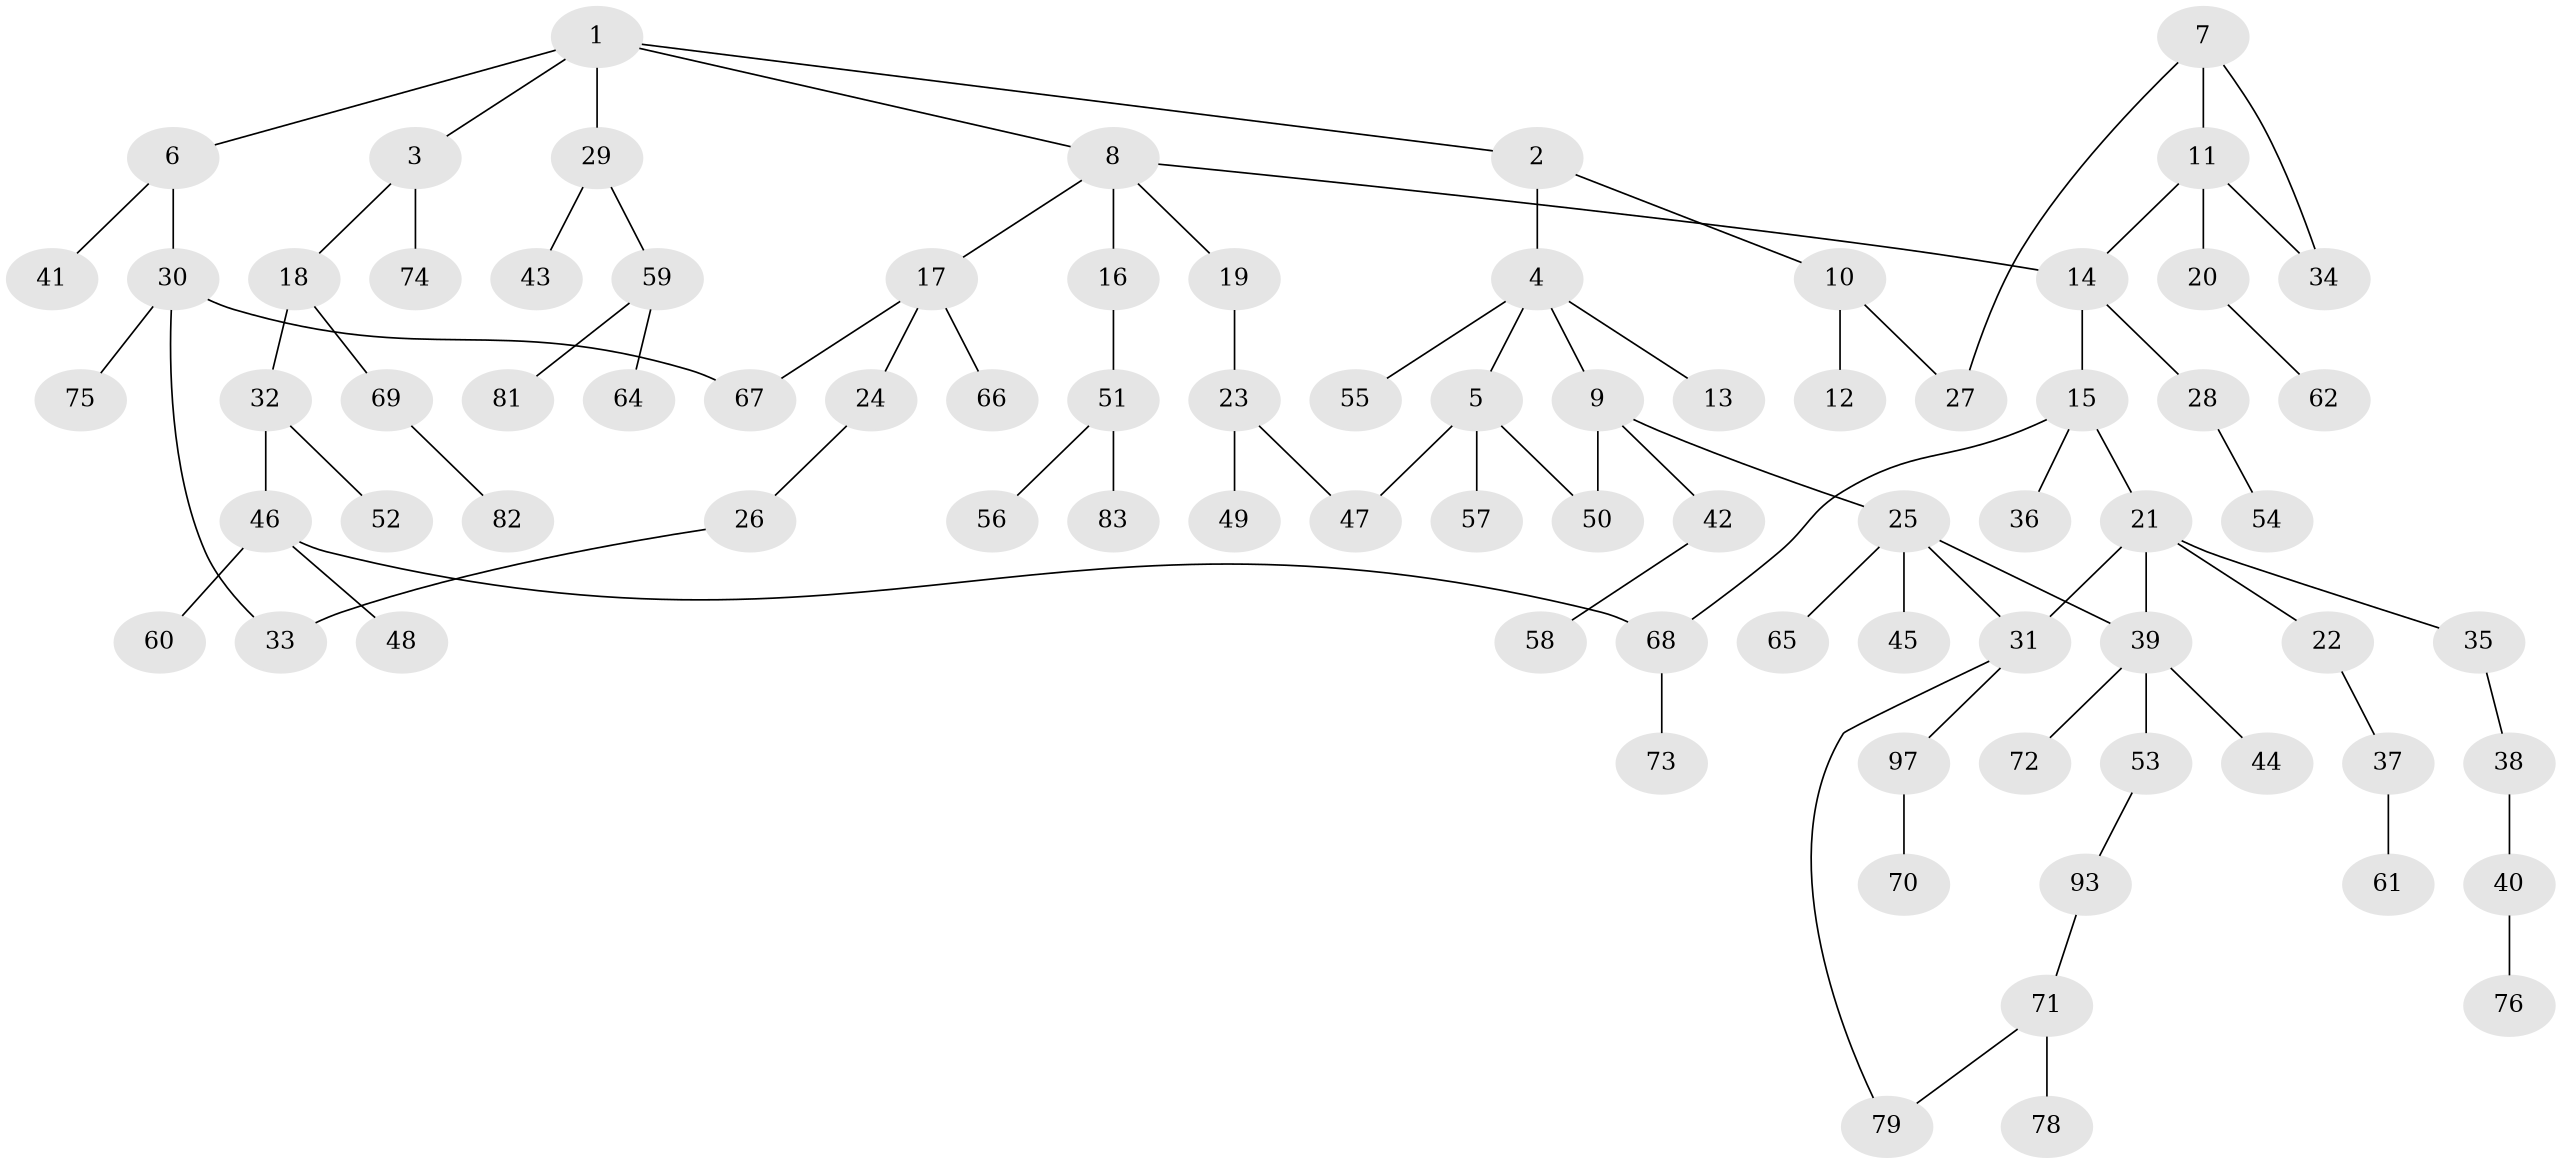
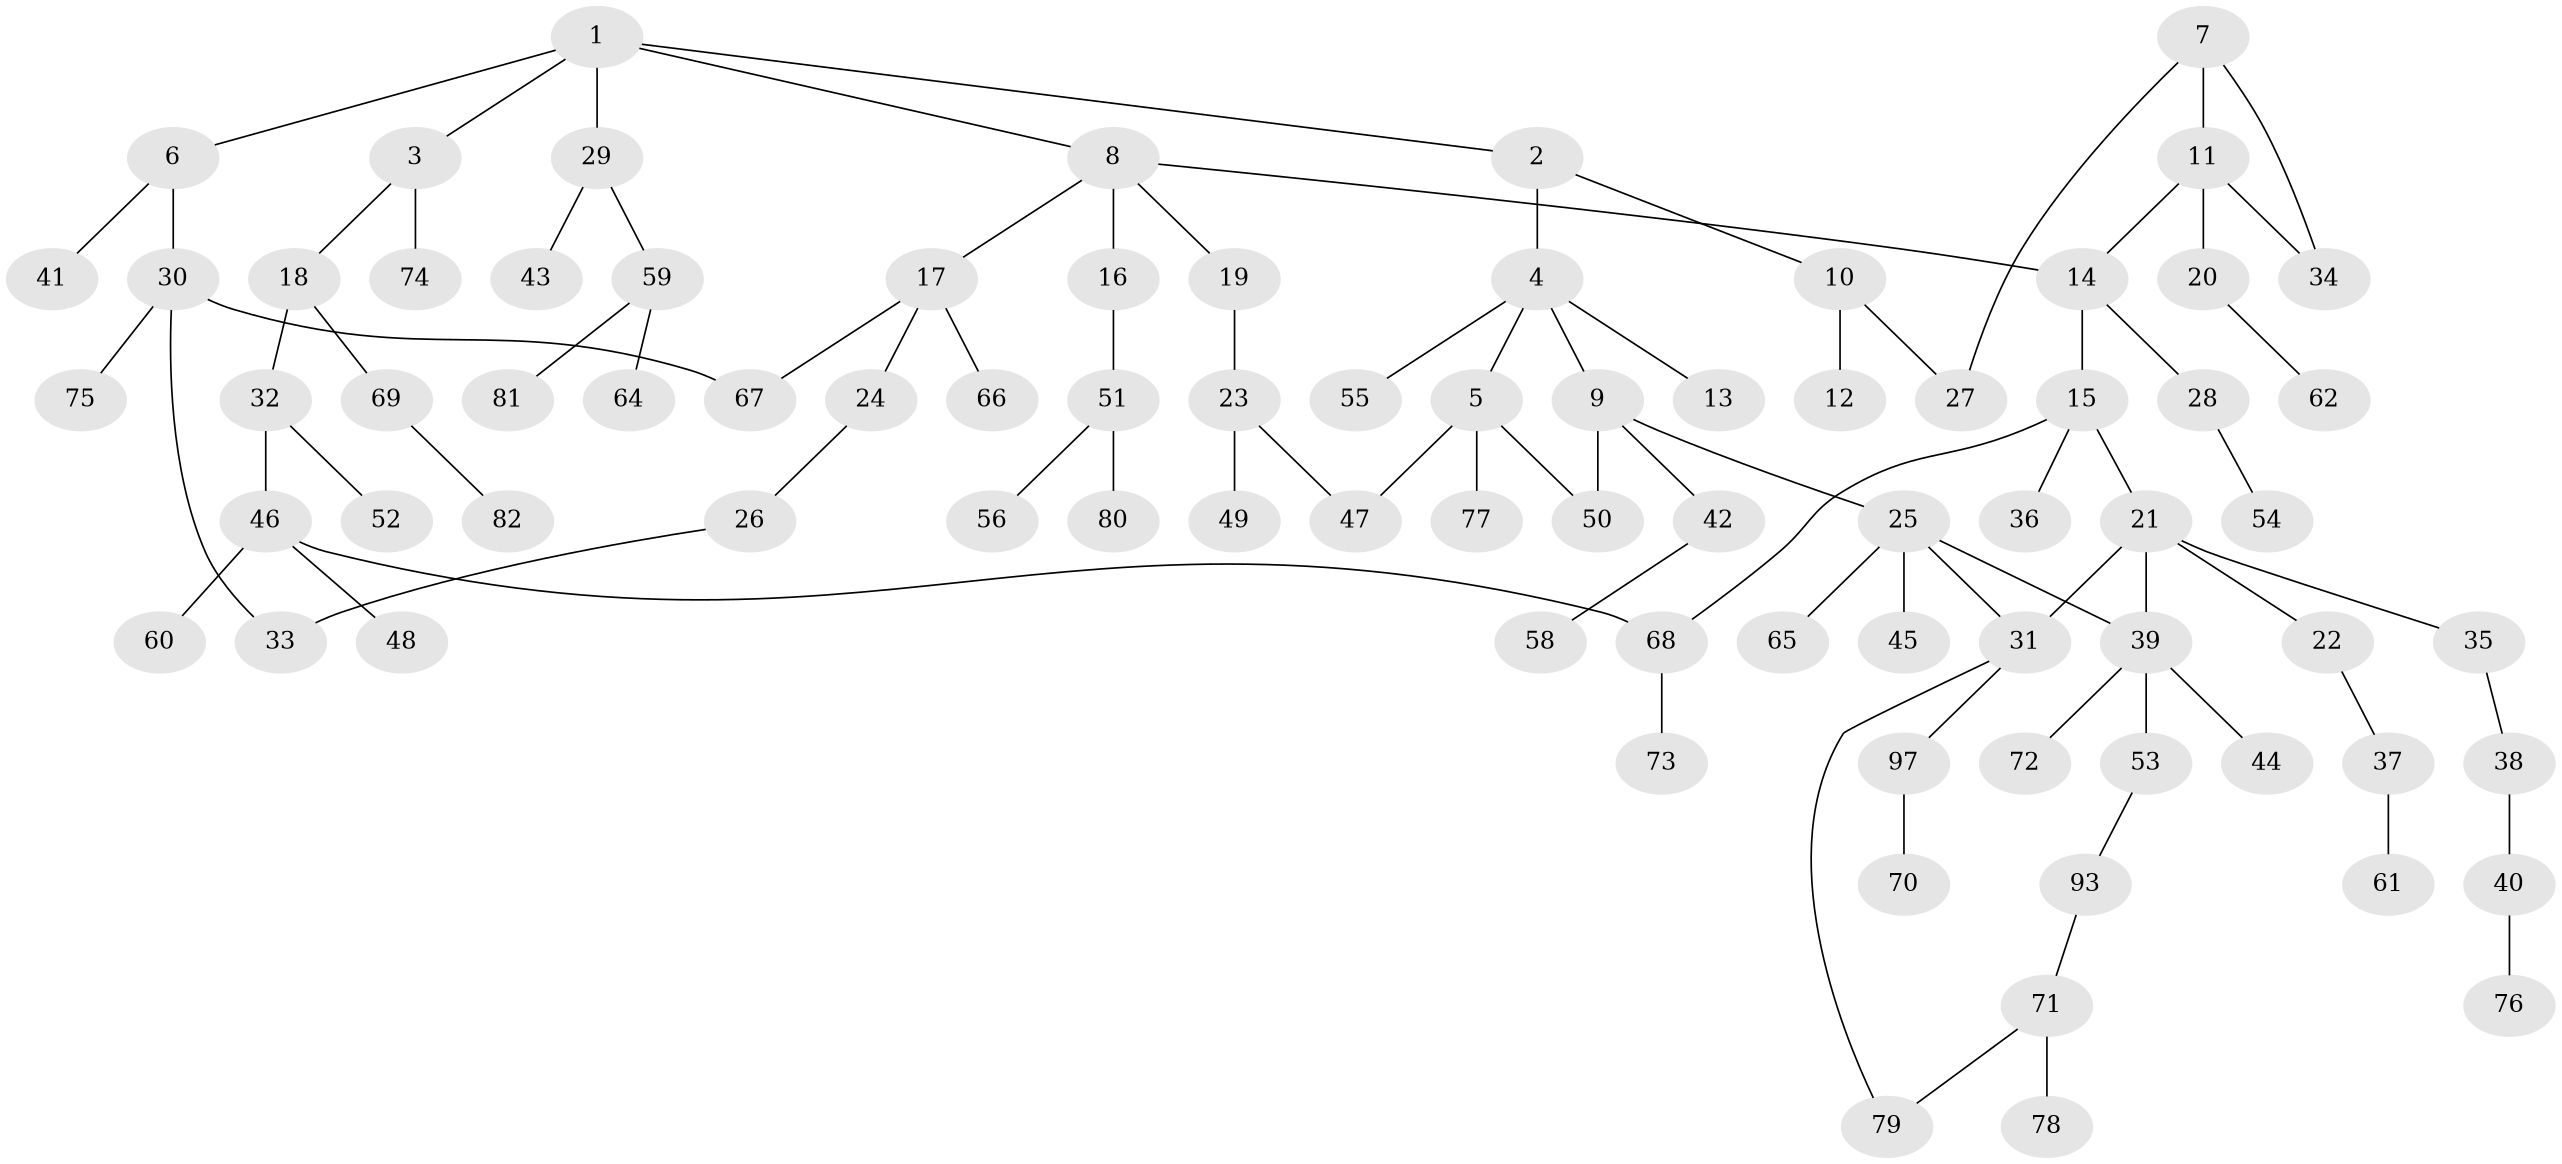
node "83": label "83" -> "80"
node "57": label "57" -> "77"
